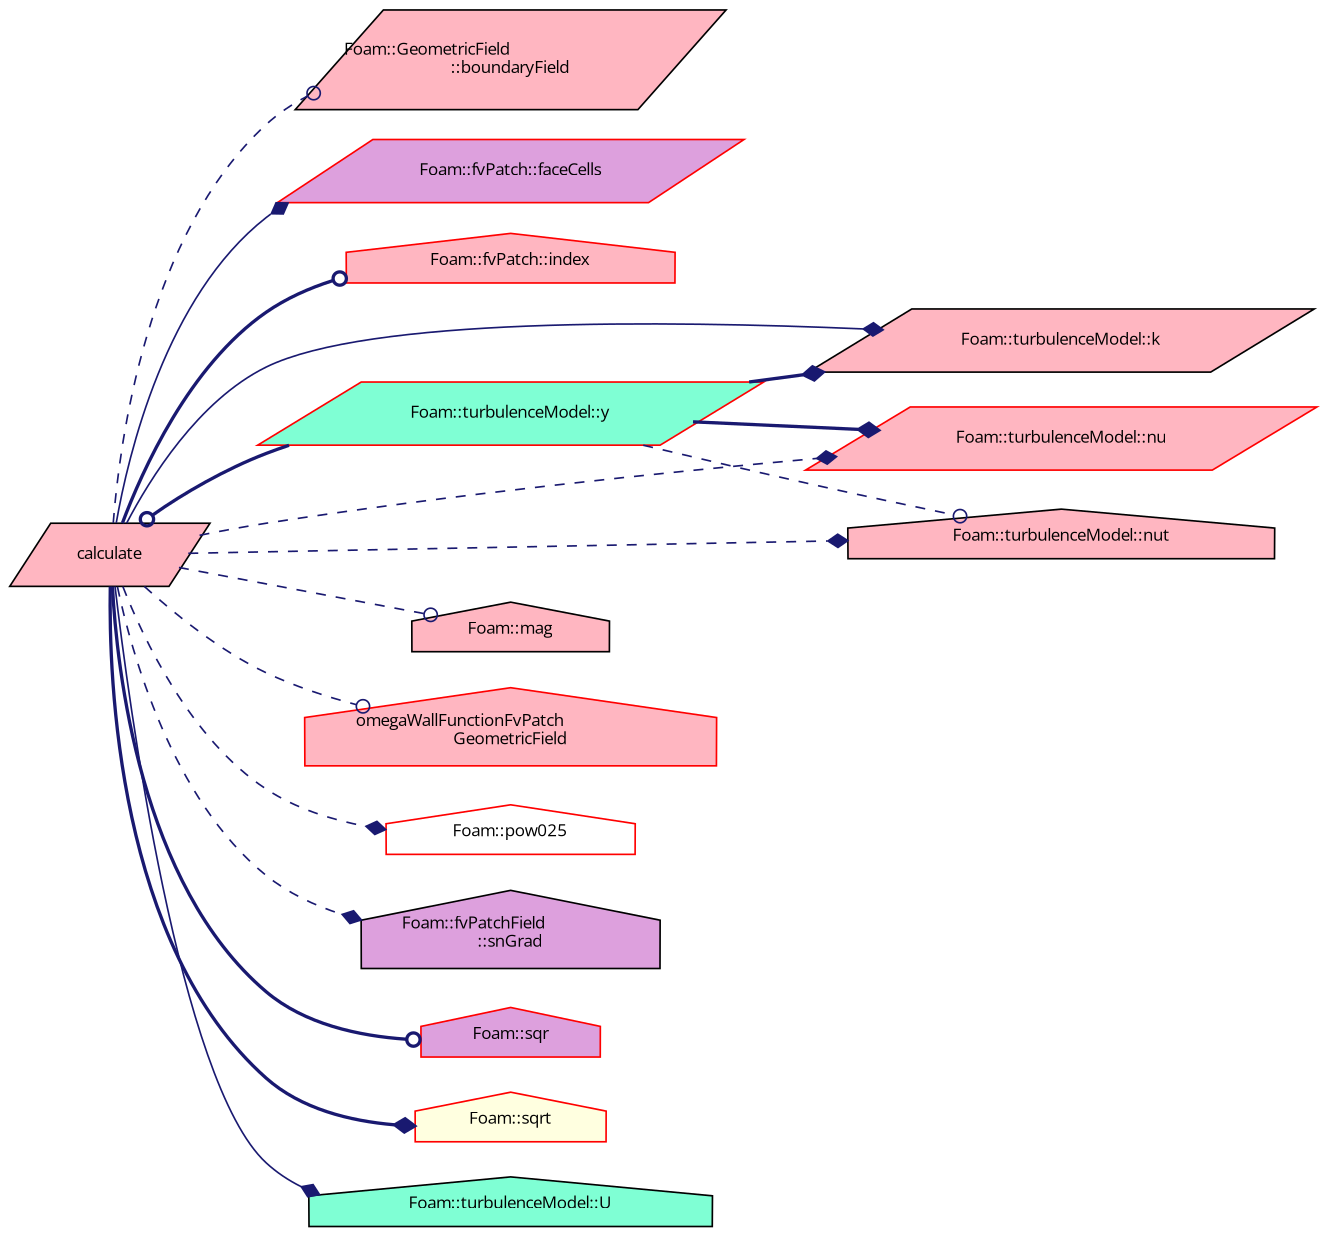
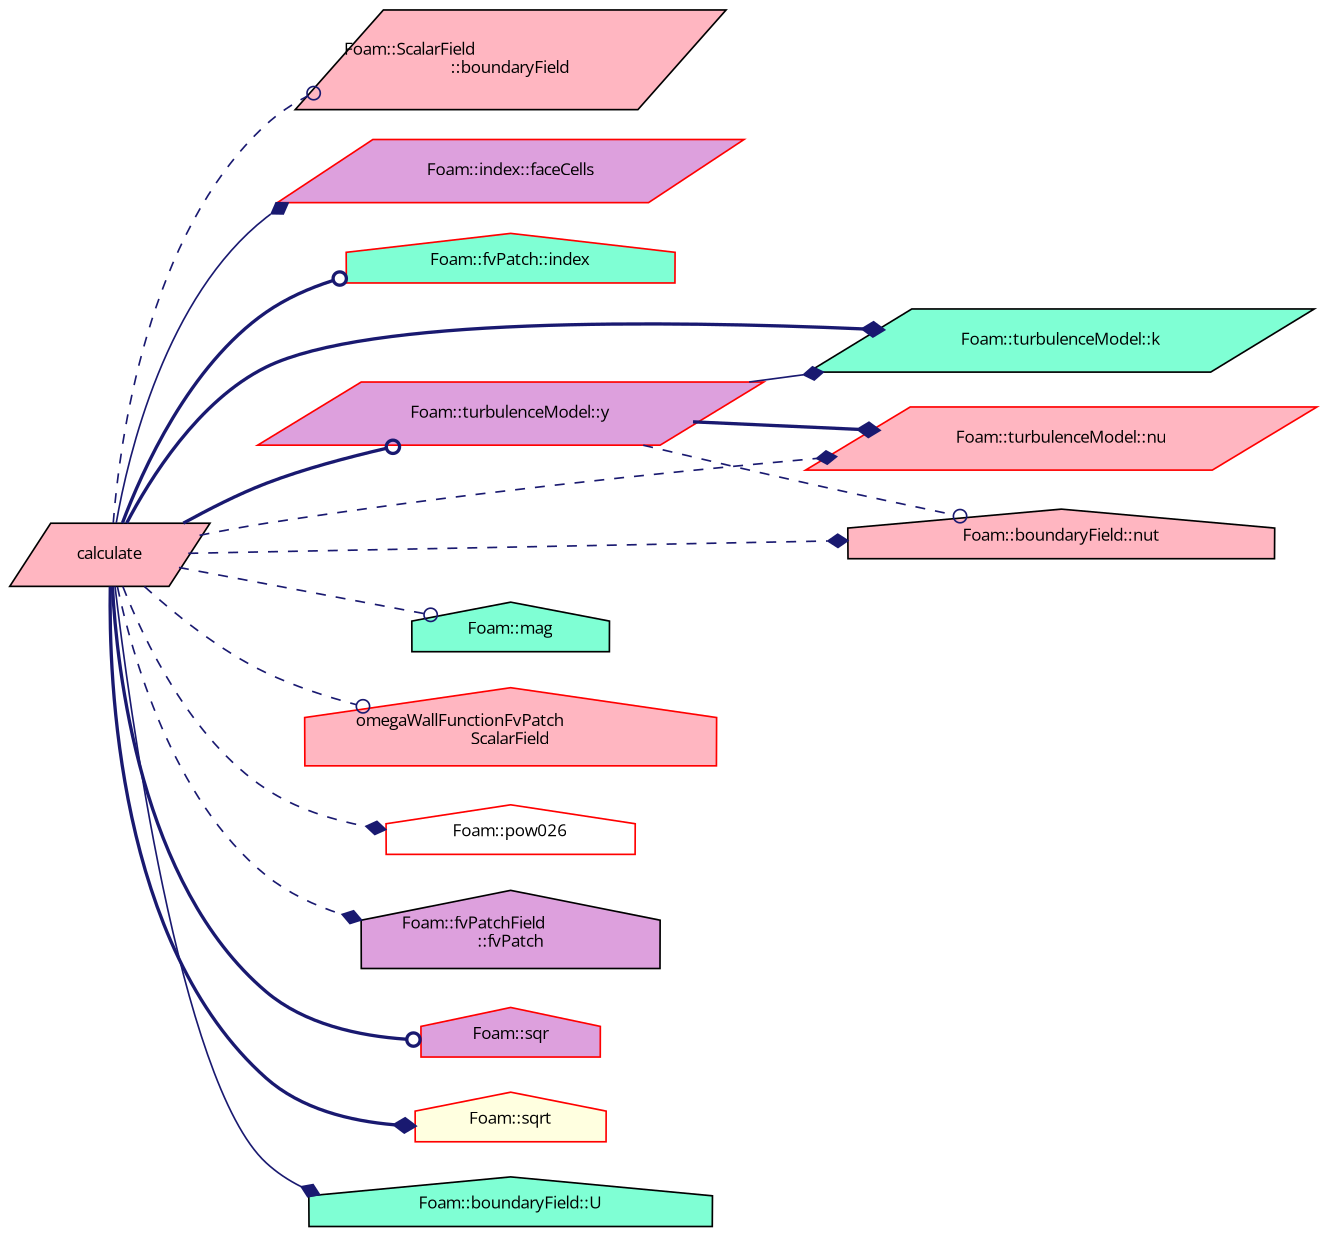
node "Foam::GeometricField ::boundaryField": label "Foam::GeometricField ::boundaryField" -> "Foam::ScalarField ::boundaryField"
node "Foam::fvPatch::faceCells": label "Foam::fvPatch::faceCells" -> "Foam::index::faceCells"
node "Foam::fvPatch::index": fillcolor lightpink -> aquamarine
edge "calculate" -> "Foam::turbulenceModel::k": style solid -> bold
node "Foam::turbulenceModel::k": fillcolor lightpink -> aquamarine
edge "Foam::turbulenceModel::y" -> "Foam::turbulenceModel::k": style bold -> solid
node "Foam::turbulenceModel::y": fillcolor aquamarine -> plum
edge "Foam::turbulenceModel::y" -> "calculate": reversed
node "Foam::turbulenceModel::nut": label "Foam::turbulenceModel::nut" -> "Foam::boundaryField::nut"
node "Foam::mag": fillcolor lightpink -> aquamarine
node "omegaWallFunctionFvPatch GeometricField": label "omegaWallFunctionFvPatch GeometricField" -> "omegaWallFunctionFvPatch ScalarField"
node "Foam::pow025": label "Foam::pow025" -> "Foam::pow026"
node "Foam::fvPatchField ::snGrad": label "Foam::fvPatchField ::snGrad" -> "Foam::fvPatchField ::fvPatch"
node "Foam::turbulenceModel::U": label "Foam::turbulenceModel::U" -> "Foam::boundaryField::U"
